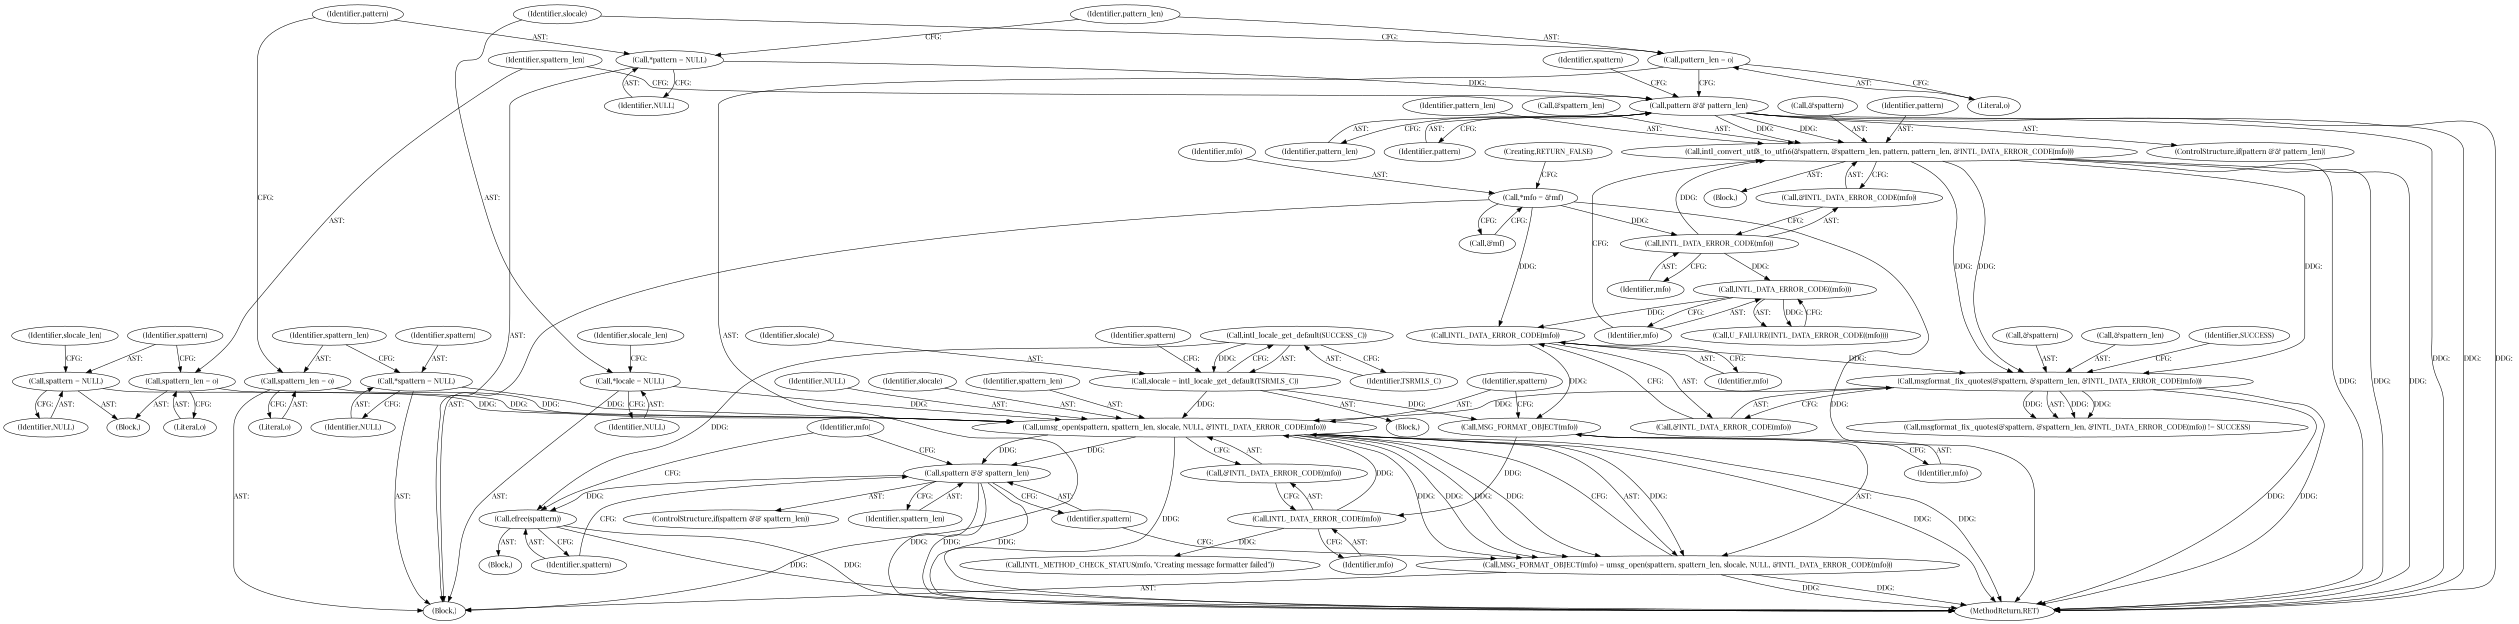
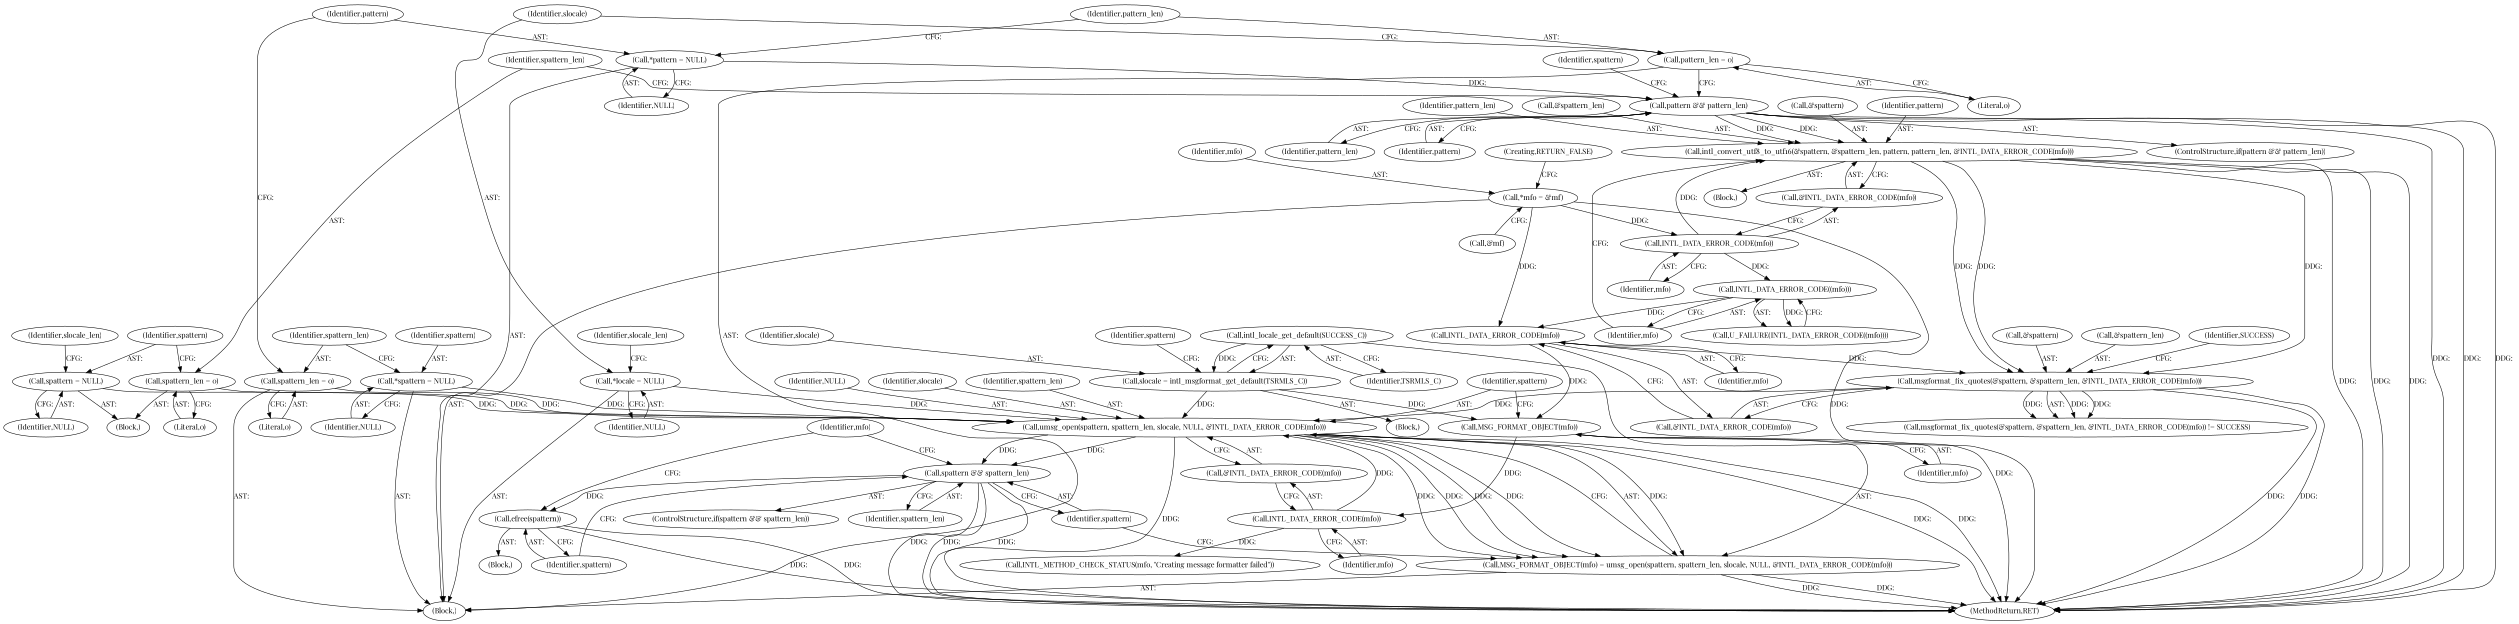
edge "(Call,*mfo = &mf)" -> "(Call,&mf)": removed, label "CFG:"
edge "(Call,intl_locale_get_default(SUCCESS_C))" -> "(Call,efree(spattern))": now "(Call,intl_locale_get_default(SUCCESS_C))" -> "(MethodReturn,RET)"
node "(Call,slocale = intl_locale_get_default(TSRMLS_C))": label "(Call,slocale = intl_locale_get_default(TSRMLS_C))" -> "(Call,slocale = intl_msgformat_get_default(TSRMLS_C))"
